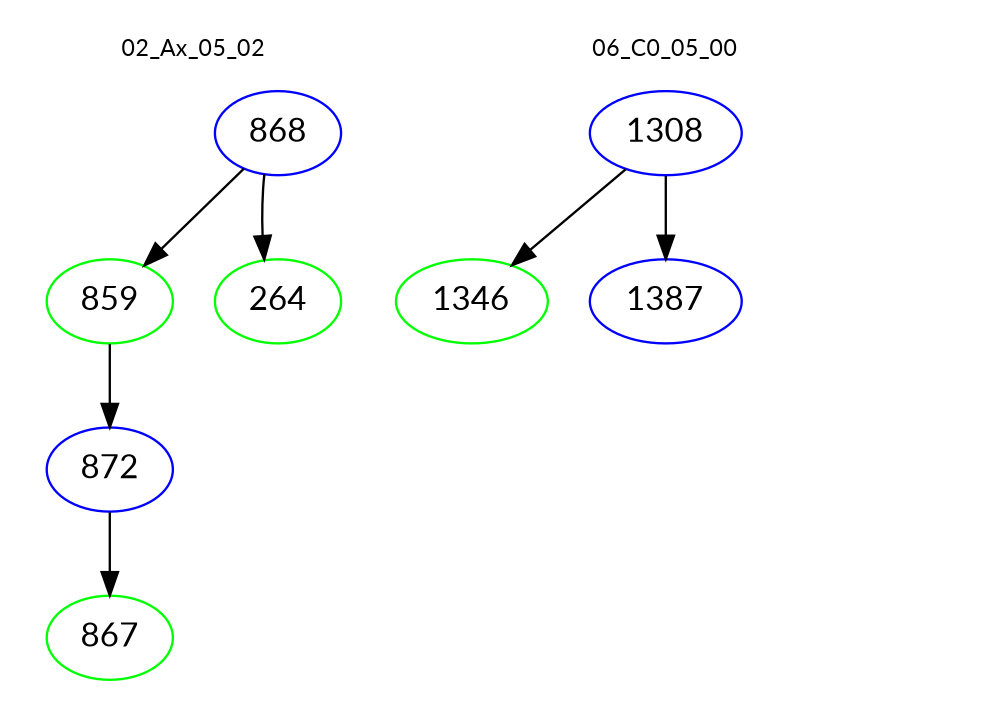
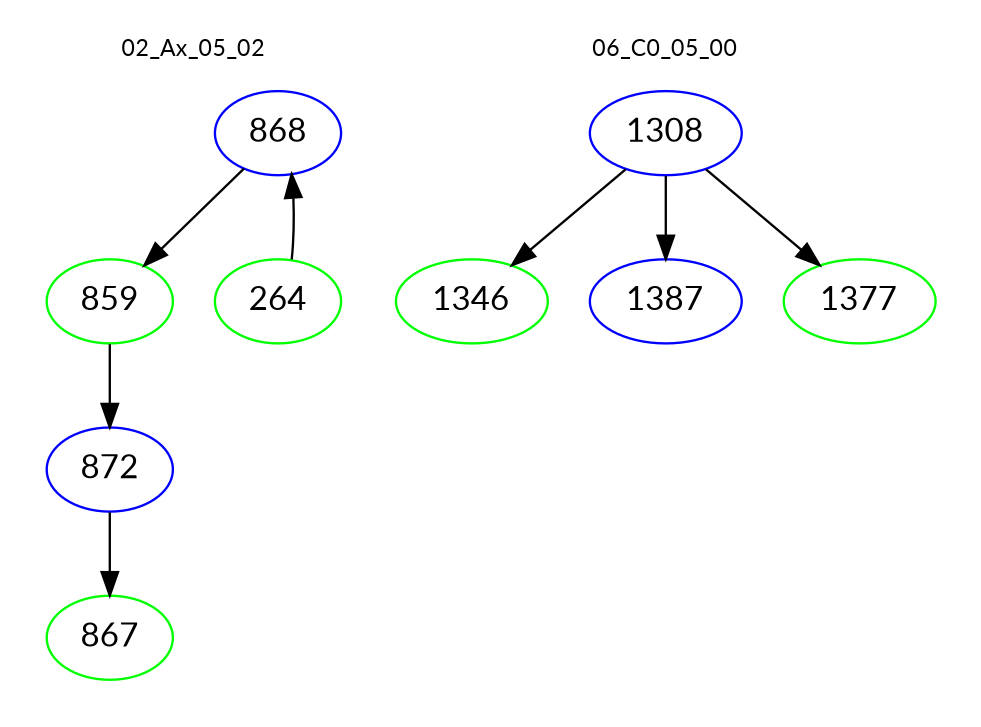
edge "868" -> "264": reversed
node "1377": added
